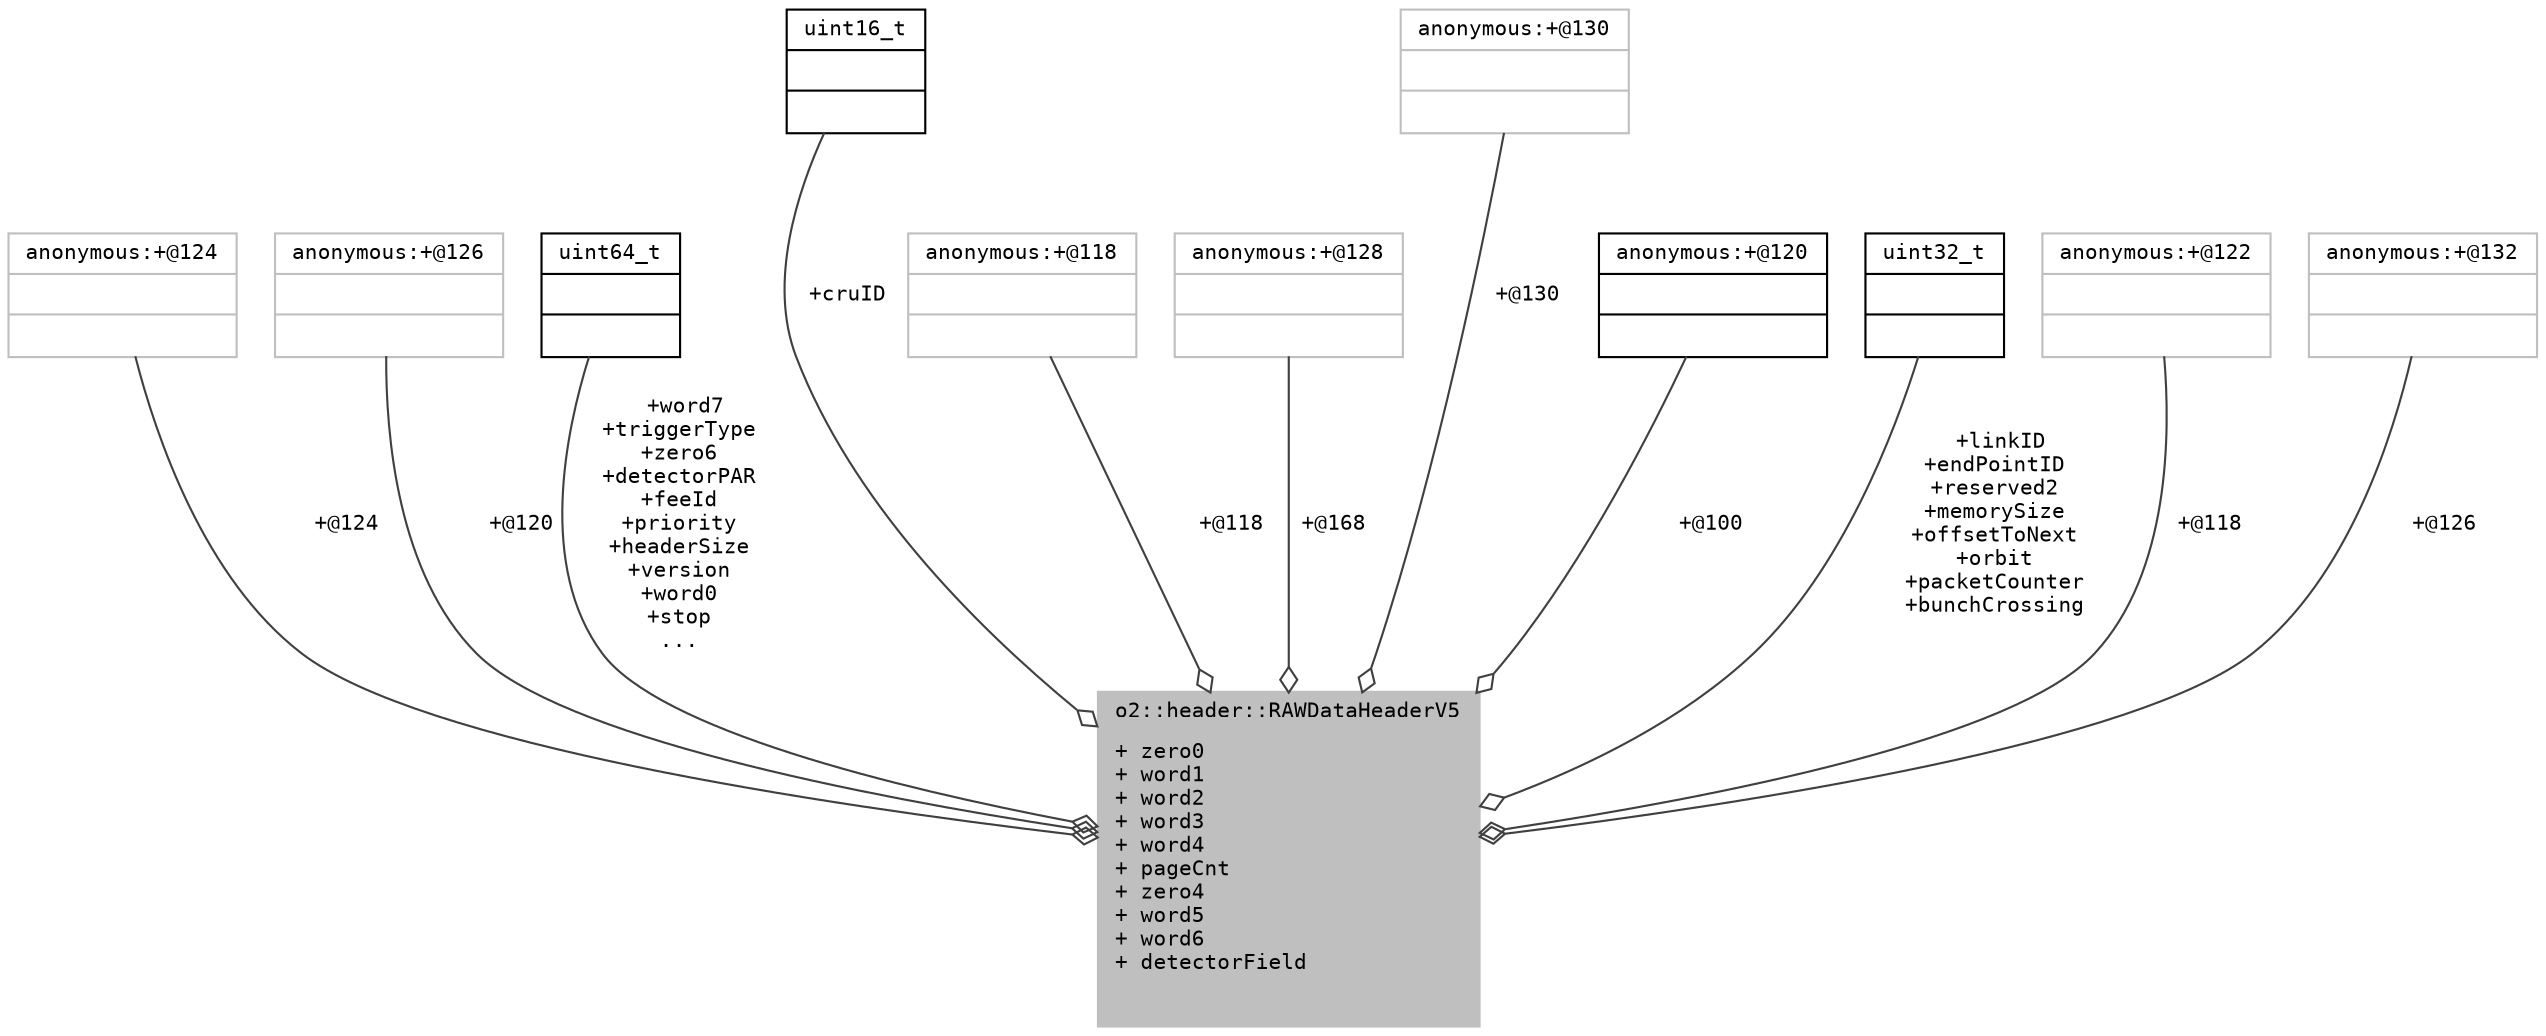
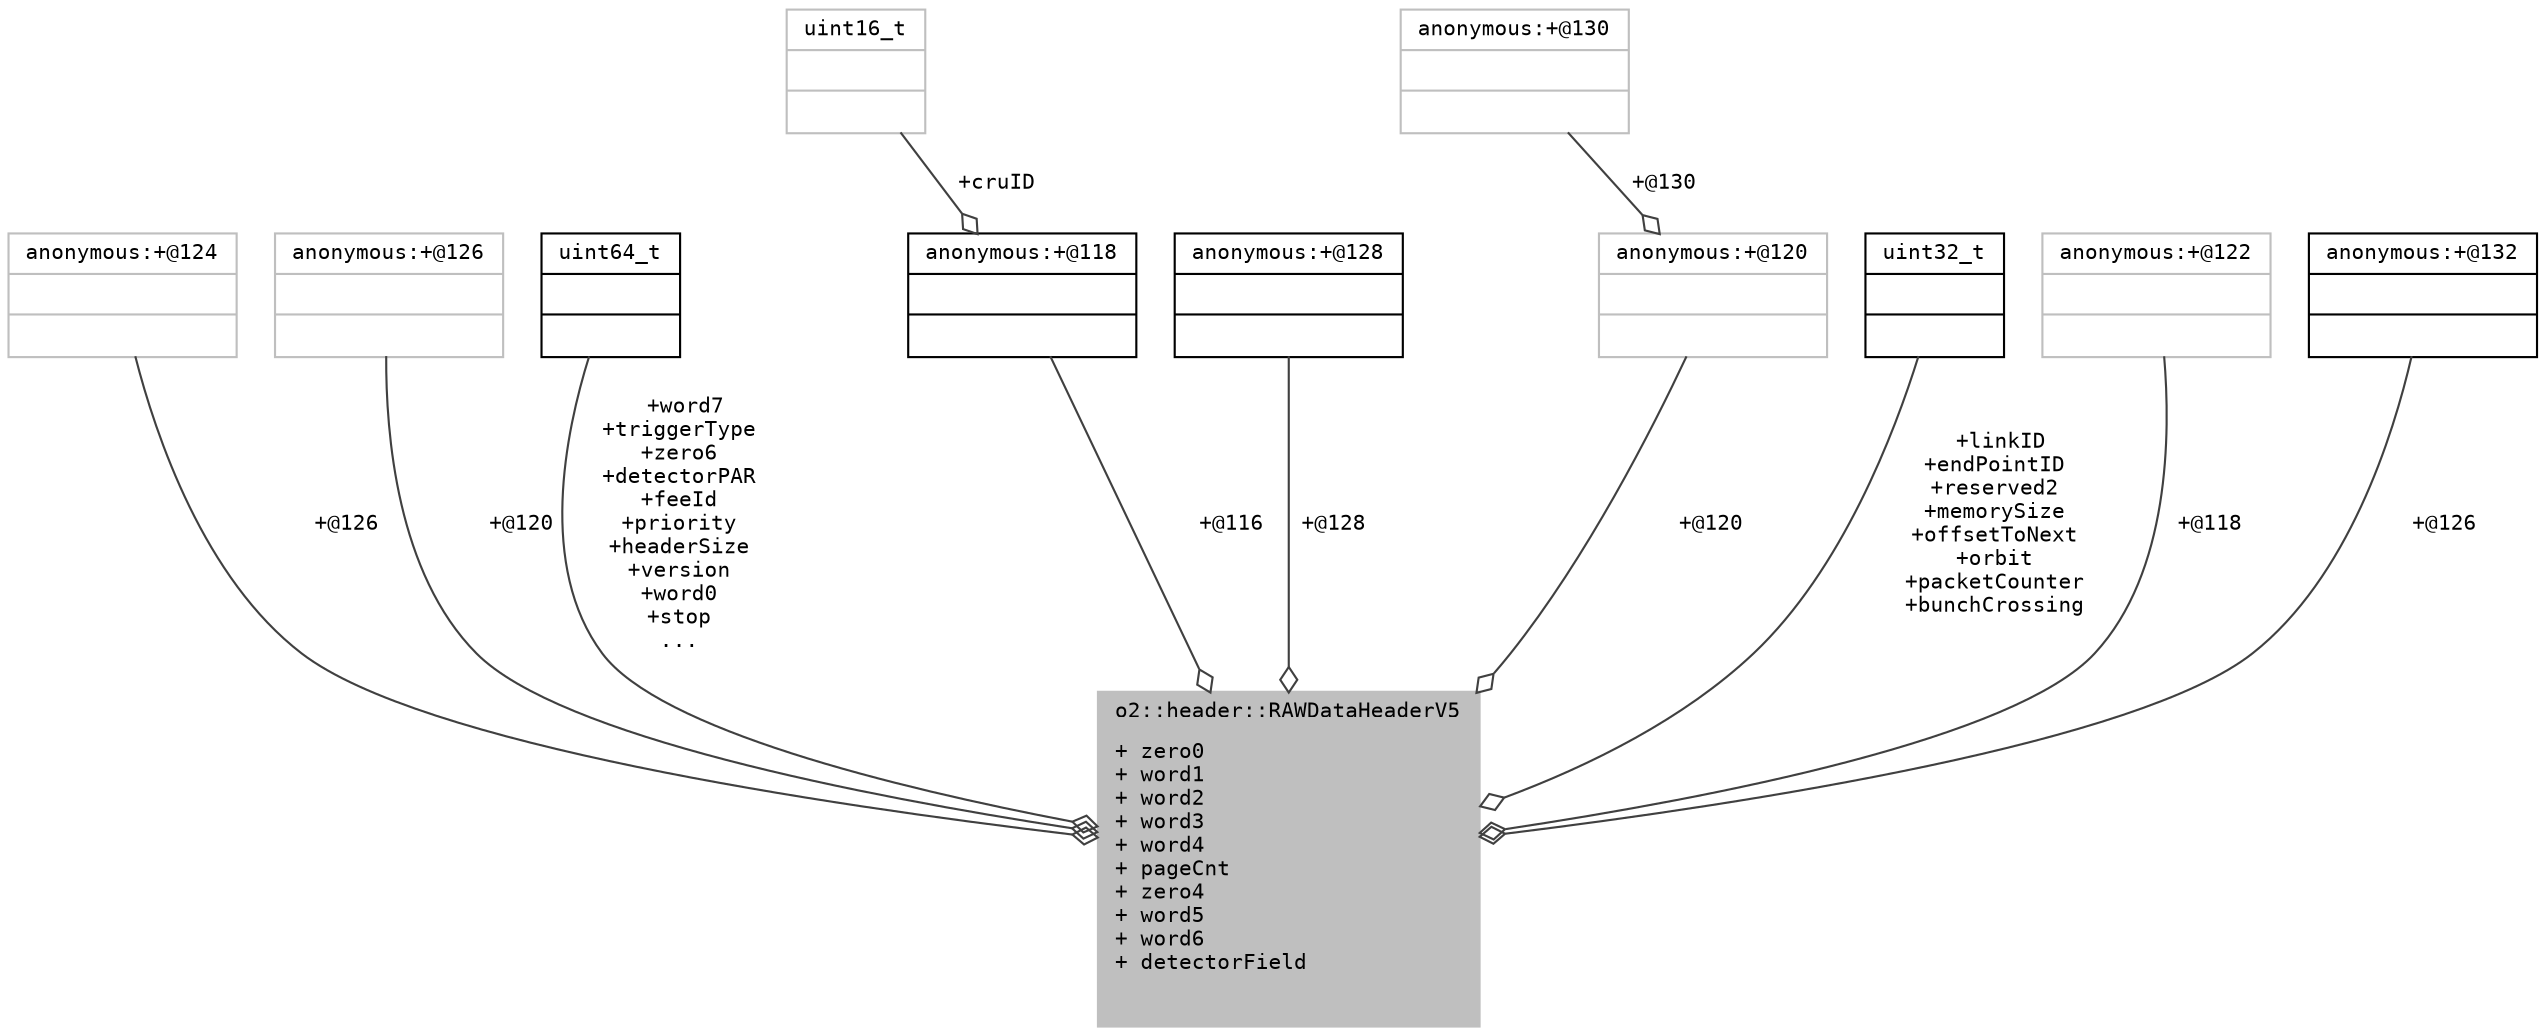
node "uint16_t": color black -> grey75
node "anonymous:+@118": color grey75 -> black
node "anonymous:+@128": color grey75 -> black
node "anonymous:+@120": color black -> grey75
node "anonymous:+@132": color grey75 -> black
edge "anonymous:+@130" -> "o2::header::RAWDataHeaderV5": now "anonymous:+@130" -> "anonymous:+@120"
edge "uint16_t" -> "o2::header::RAWDataHeaderV5": now "uint16_t" -> "anonymous:+@118"
edge "anonymous:+@124" -> "o2::header::RAWDataHeaderV5": label " +@124" -> " +@126"
edge "anonymous:+@118" -> "o2::header::RAWDataHeaderV5": label " +@118" -> " +@116"
edge "anonymous:+@128" -> "o2::header::RAWDataHeaderV5": label " +@168" -> " +@128"
edge "anonymous:+@120" -> "o2::header::RAWDataHeaderV5": label " +@100" -> " +@120"
